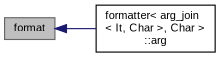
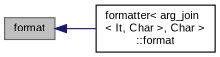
node "formatter< arg_join < It, Char >, Char > ::arg": label "formatter< arg_join < It, Char >, Char > ::arg" -> "formatter< arg_join < It, Char >, Char > ::format"
